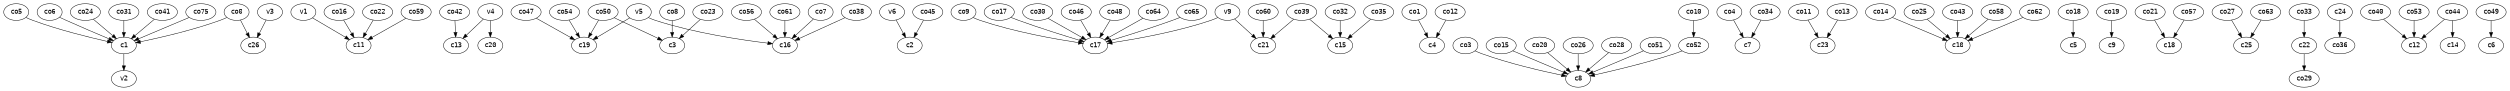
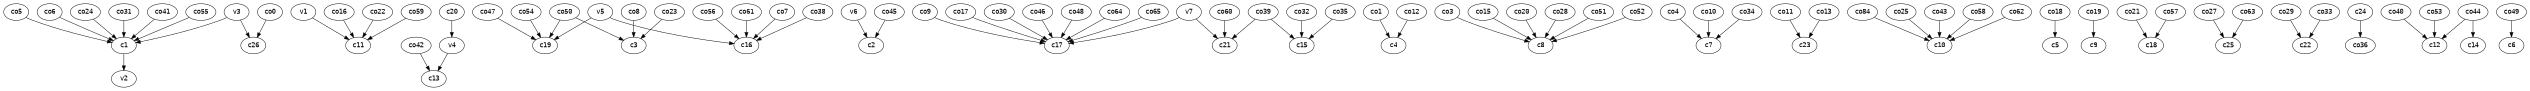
node "co75": label "co75" -> "co55"
node "v9": label "v9" -> "v7"
node "co14": label "co14" -> "co84"
edge "v4" -> "c20": reversed
edge "co10" -> "co52": now "co10" -> "c7"
edge "co0" -> "c1": now "v3" -> "c1"
node "co26": removed
edge "c22" -> "co29": reversed
